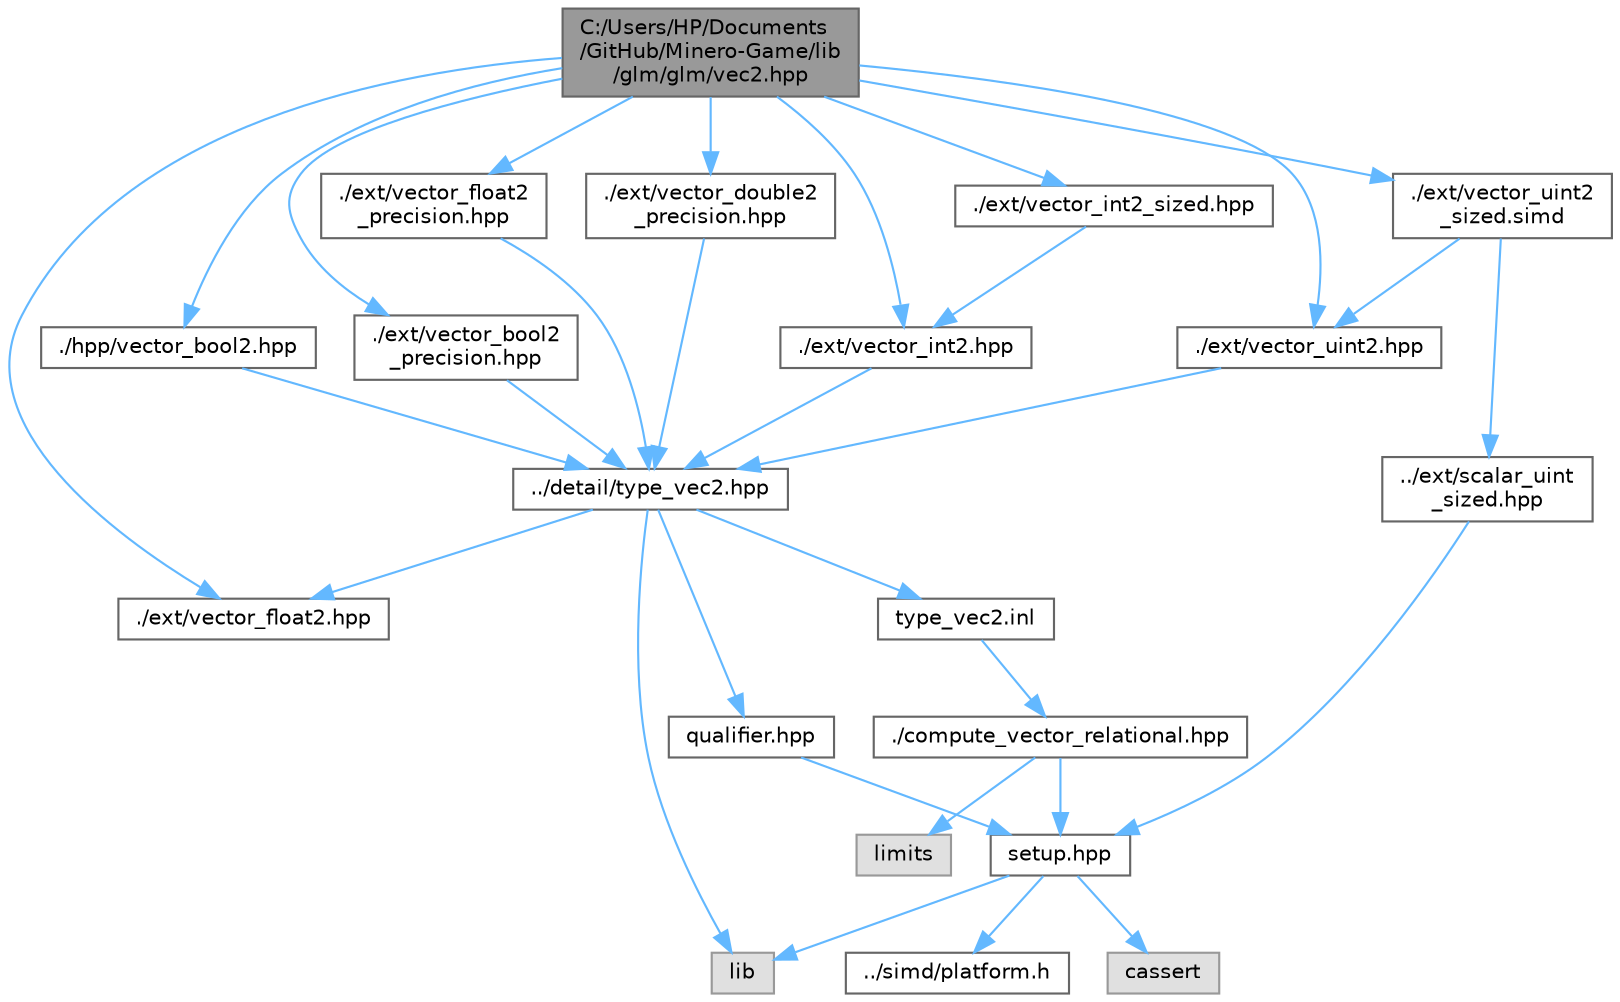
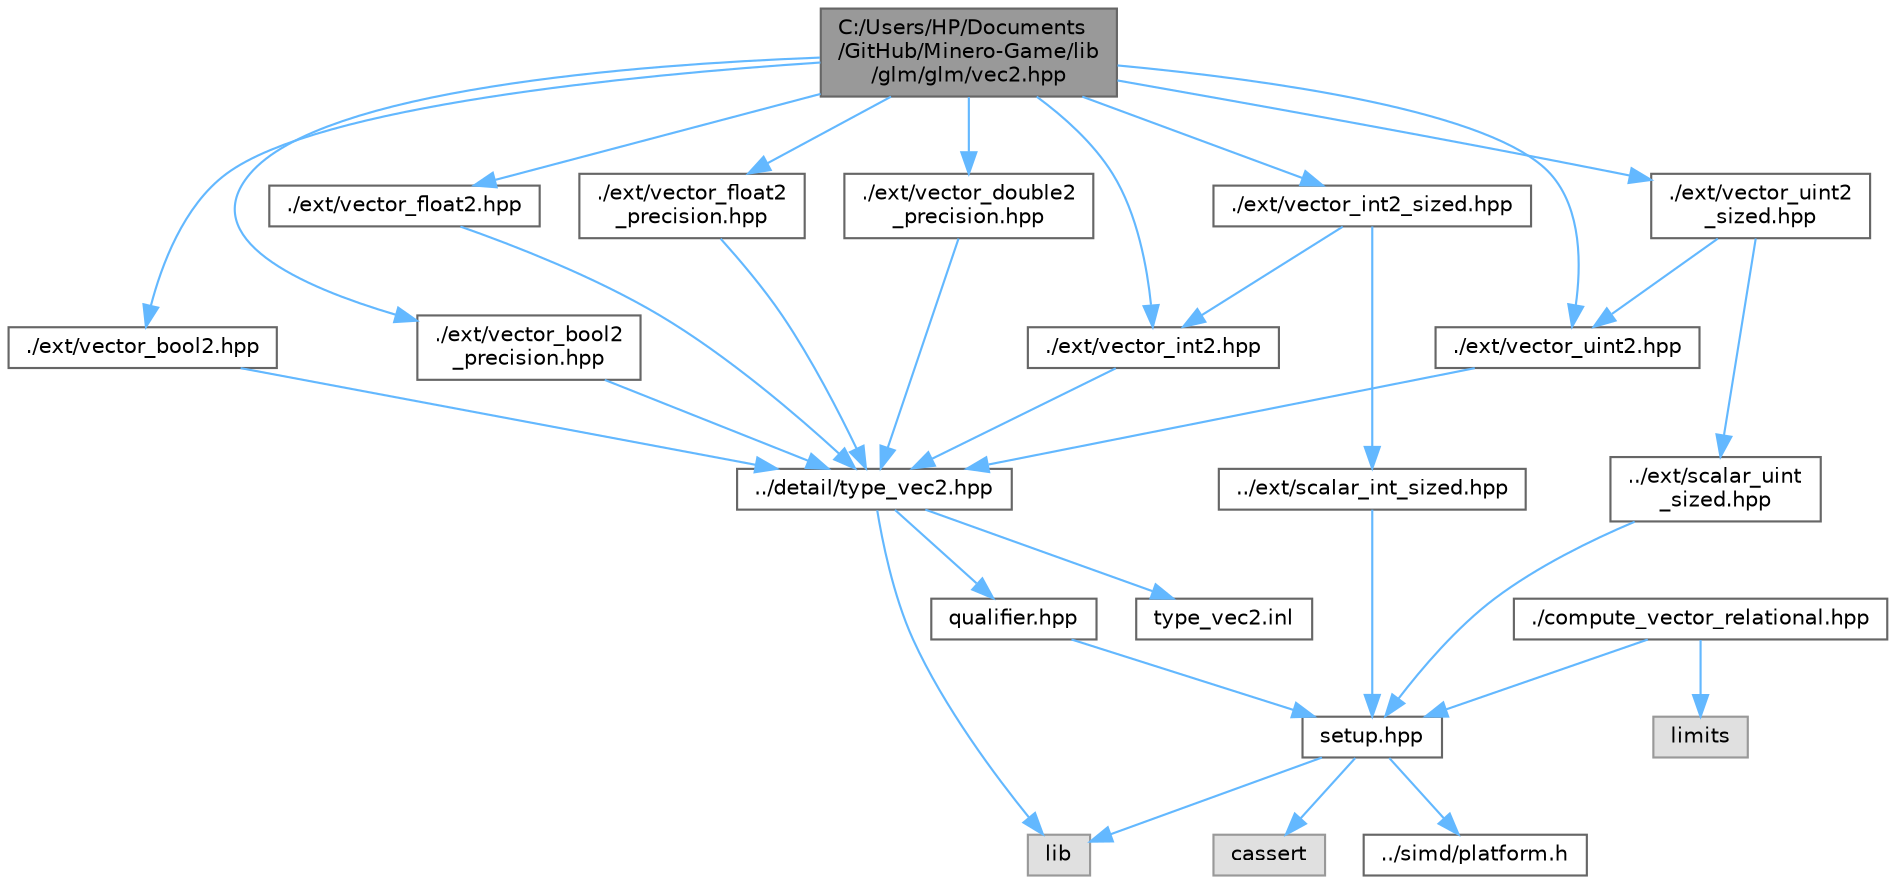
node "./ext/vector_uint2 _sized.simd": label "./ext/vector_uint2 _sized.simd" -> "./ext/vector_uint2 _sized.hpp"
node "./hpp/vector_bool2.hpp": label "./hpp/vector_bool2.hpp" -> "./ext/vector_bool2.hpp"
node "../ext/scalar_int_sized.hpp": added
edge "../detail/type_vec2.hpp" -> "./ext/vector_float2.hpp": reversed
edge "type_vec2.inl" -> "./compute_vector_relational.hpp": removed
